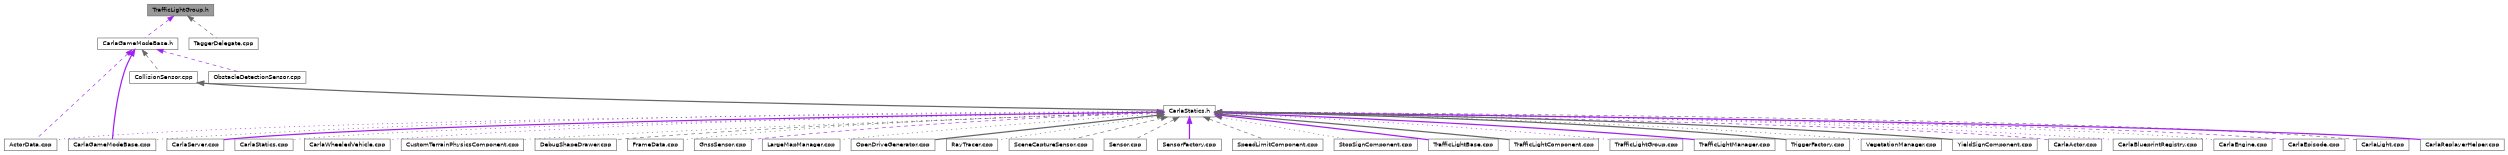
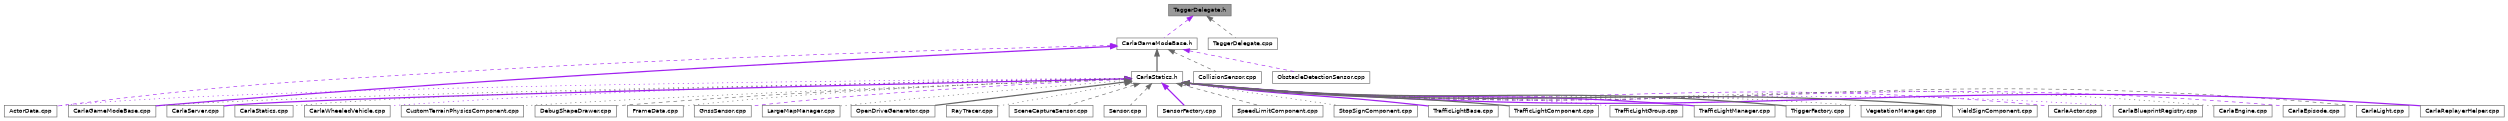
node "TrafficLightGroup.h": label "TrafficLightGroup.h" -> "TaggerDelegate.h"
edge "CarlaStatics.h" -> "CollisionSensor.cpp": now "CarlaStatics.h" -> "CarlaGameModeBase.h"
